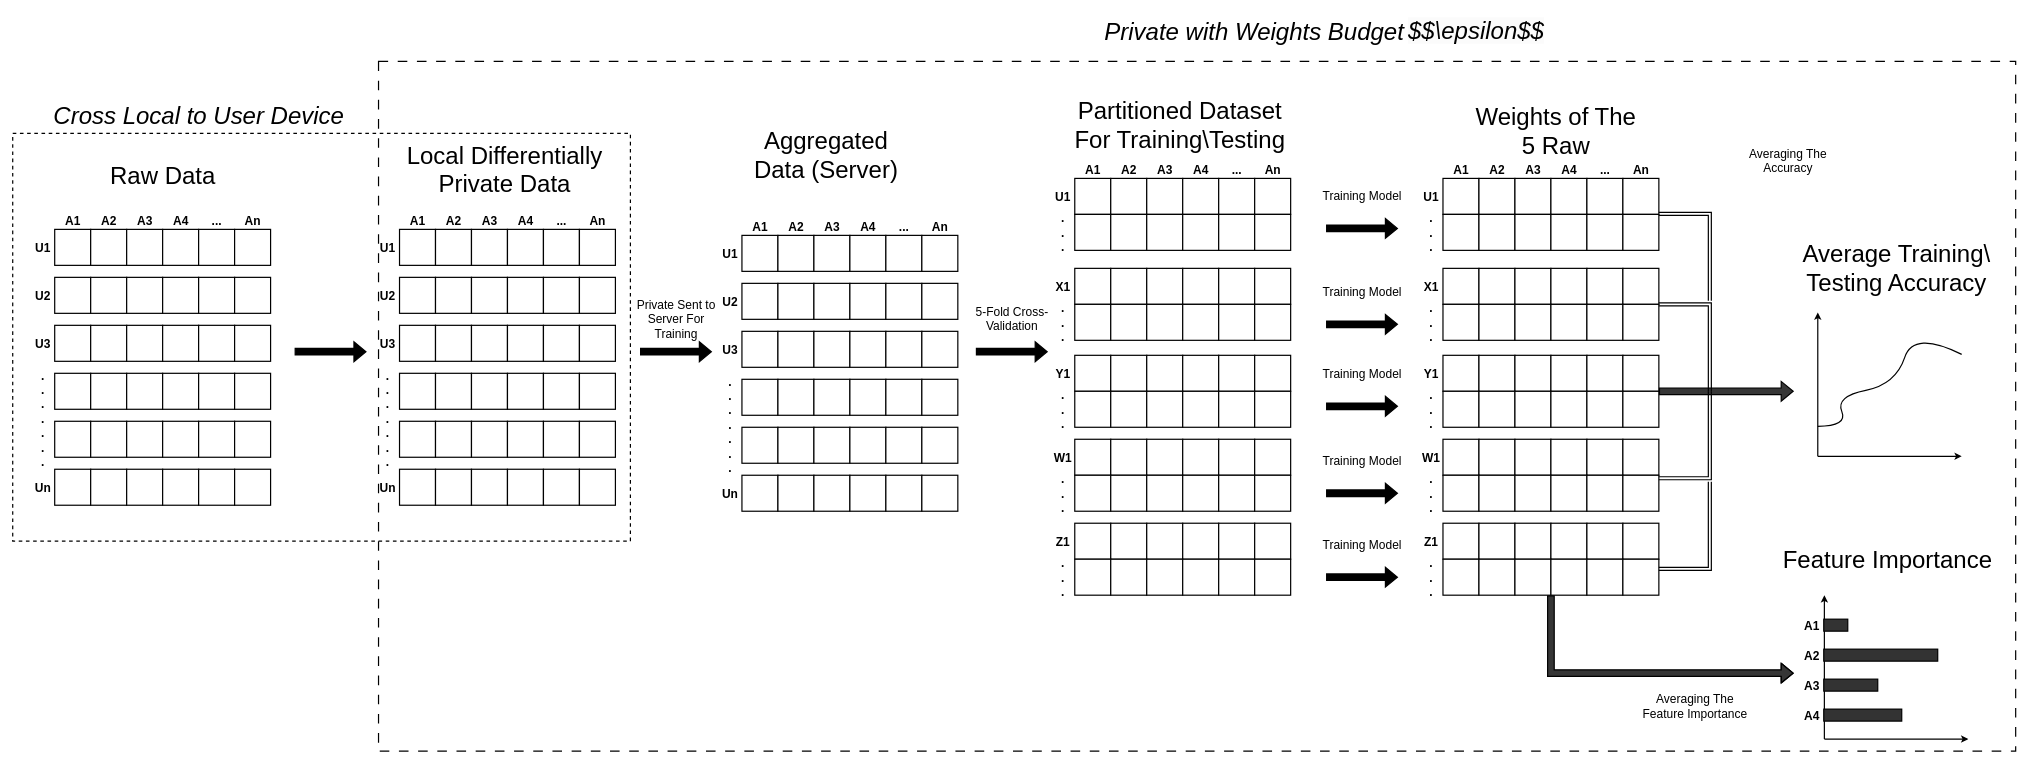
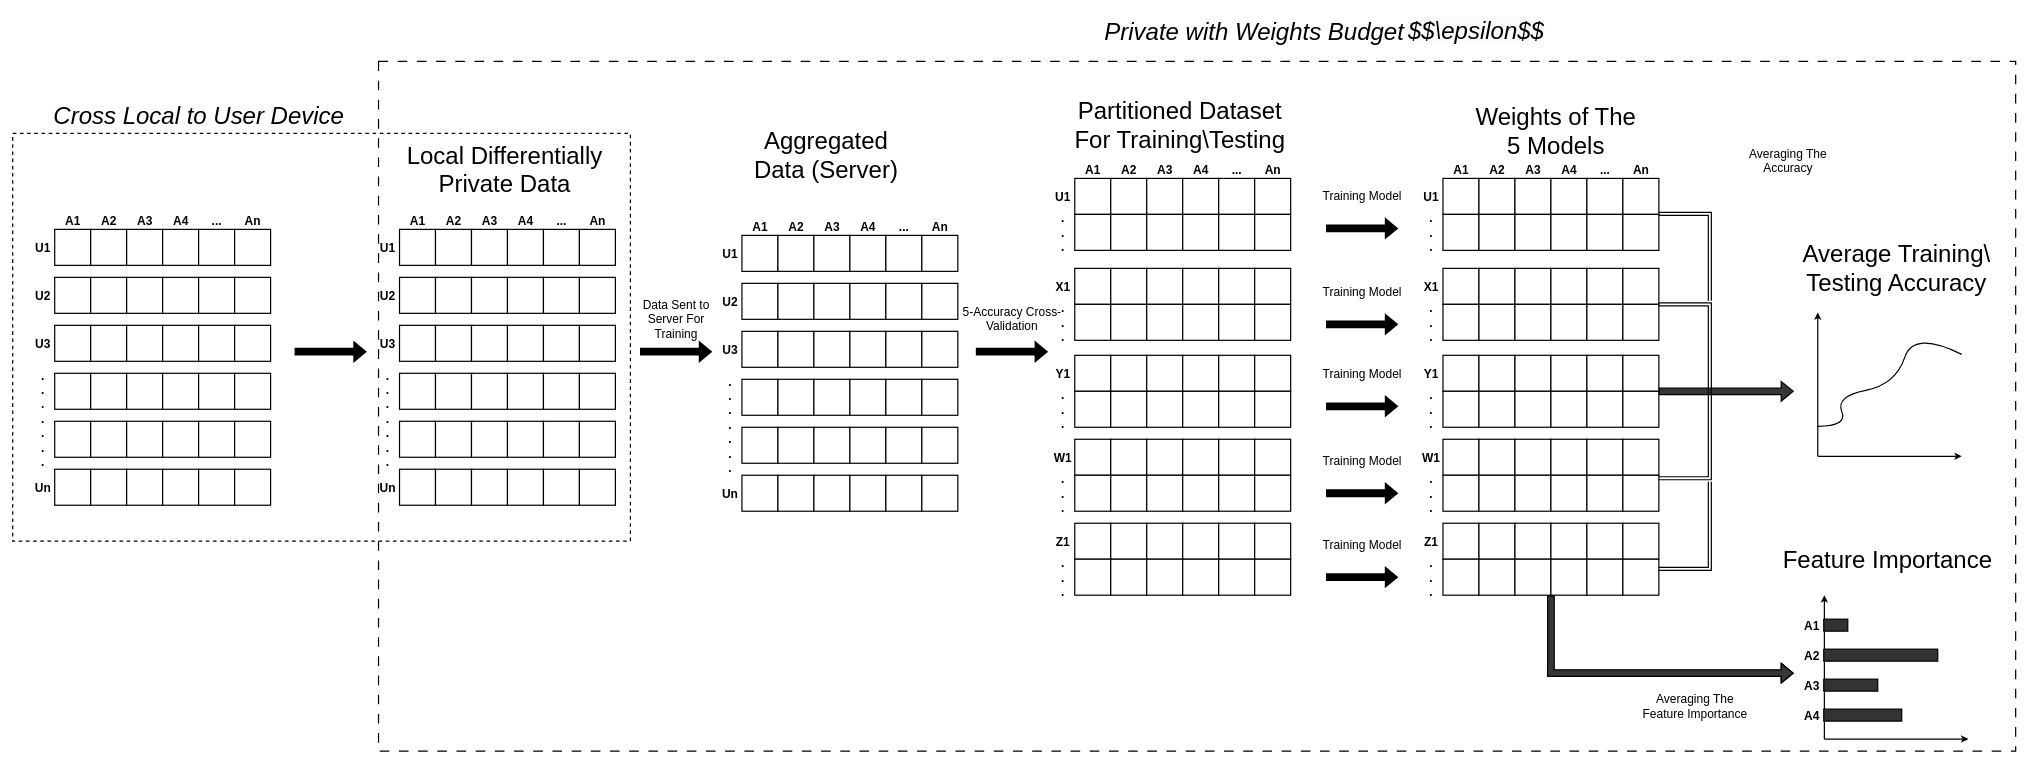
node "Weights of The 5 Raw": label "Weights of The 5 Raw" -> "Weights of The 5 Models"
node "Raw Data": removed
node "Private Sent to Server For Training": label "Private Sent to Server For Training" -> "Data Sent to Server For Training"
node "5-Fold Cross- Validation": label "5-Fold Cross- Validation" -> "5-Accuracy Cross- Validation"
